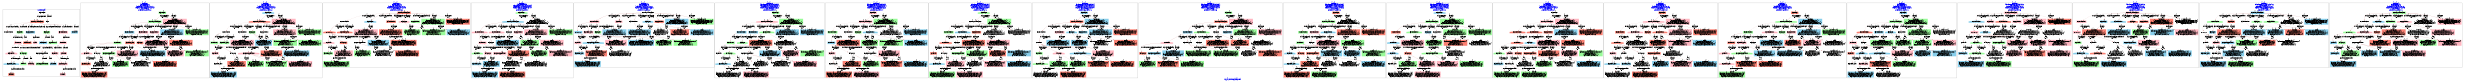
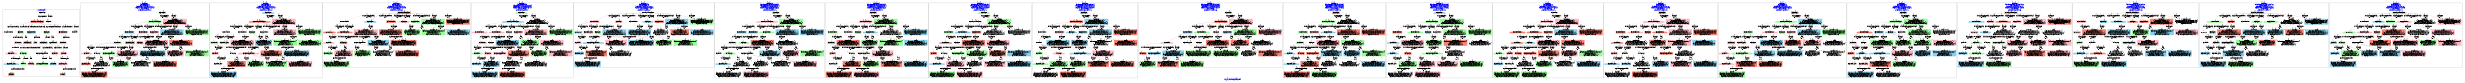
node "Right": label "Right" -> "ImageURL"
node "Linktodata": fillcolor skyblue -> white
